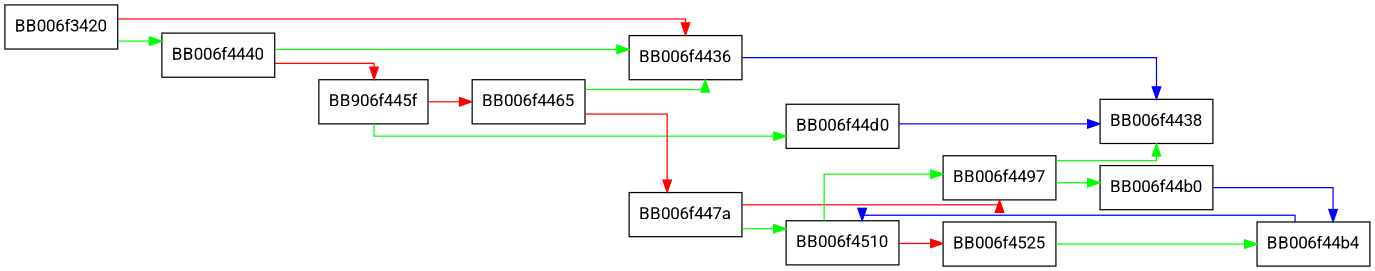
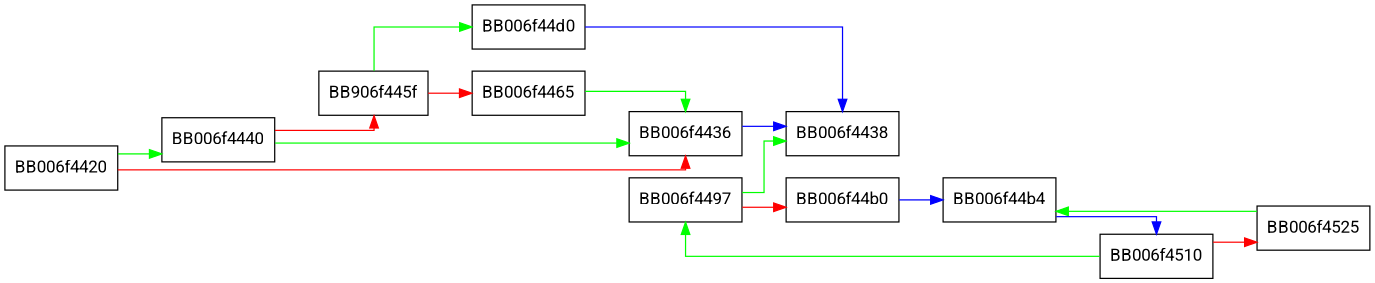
node "BB006f3420": label "BB006f3420" -> "BB006f4420"
edge "BB006f4497" -> "BB006f44b0": color green -> red
node "BB006f447a": removed
